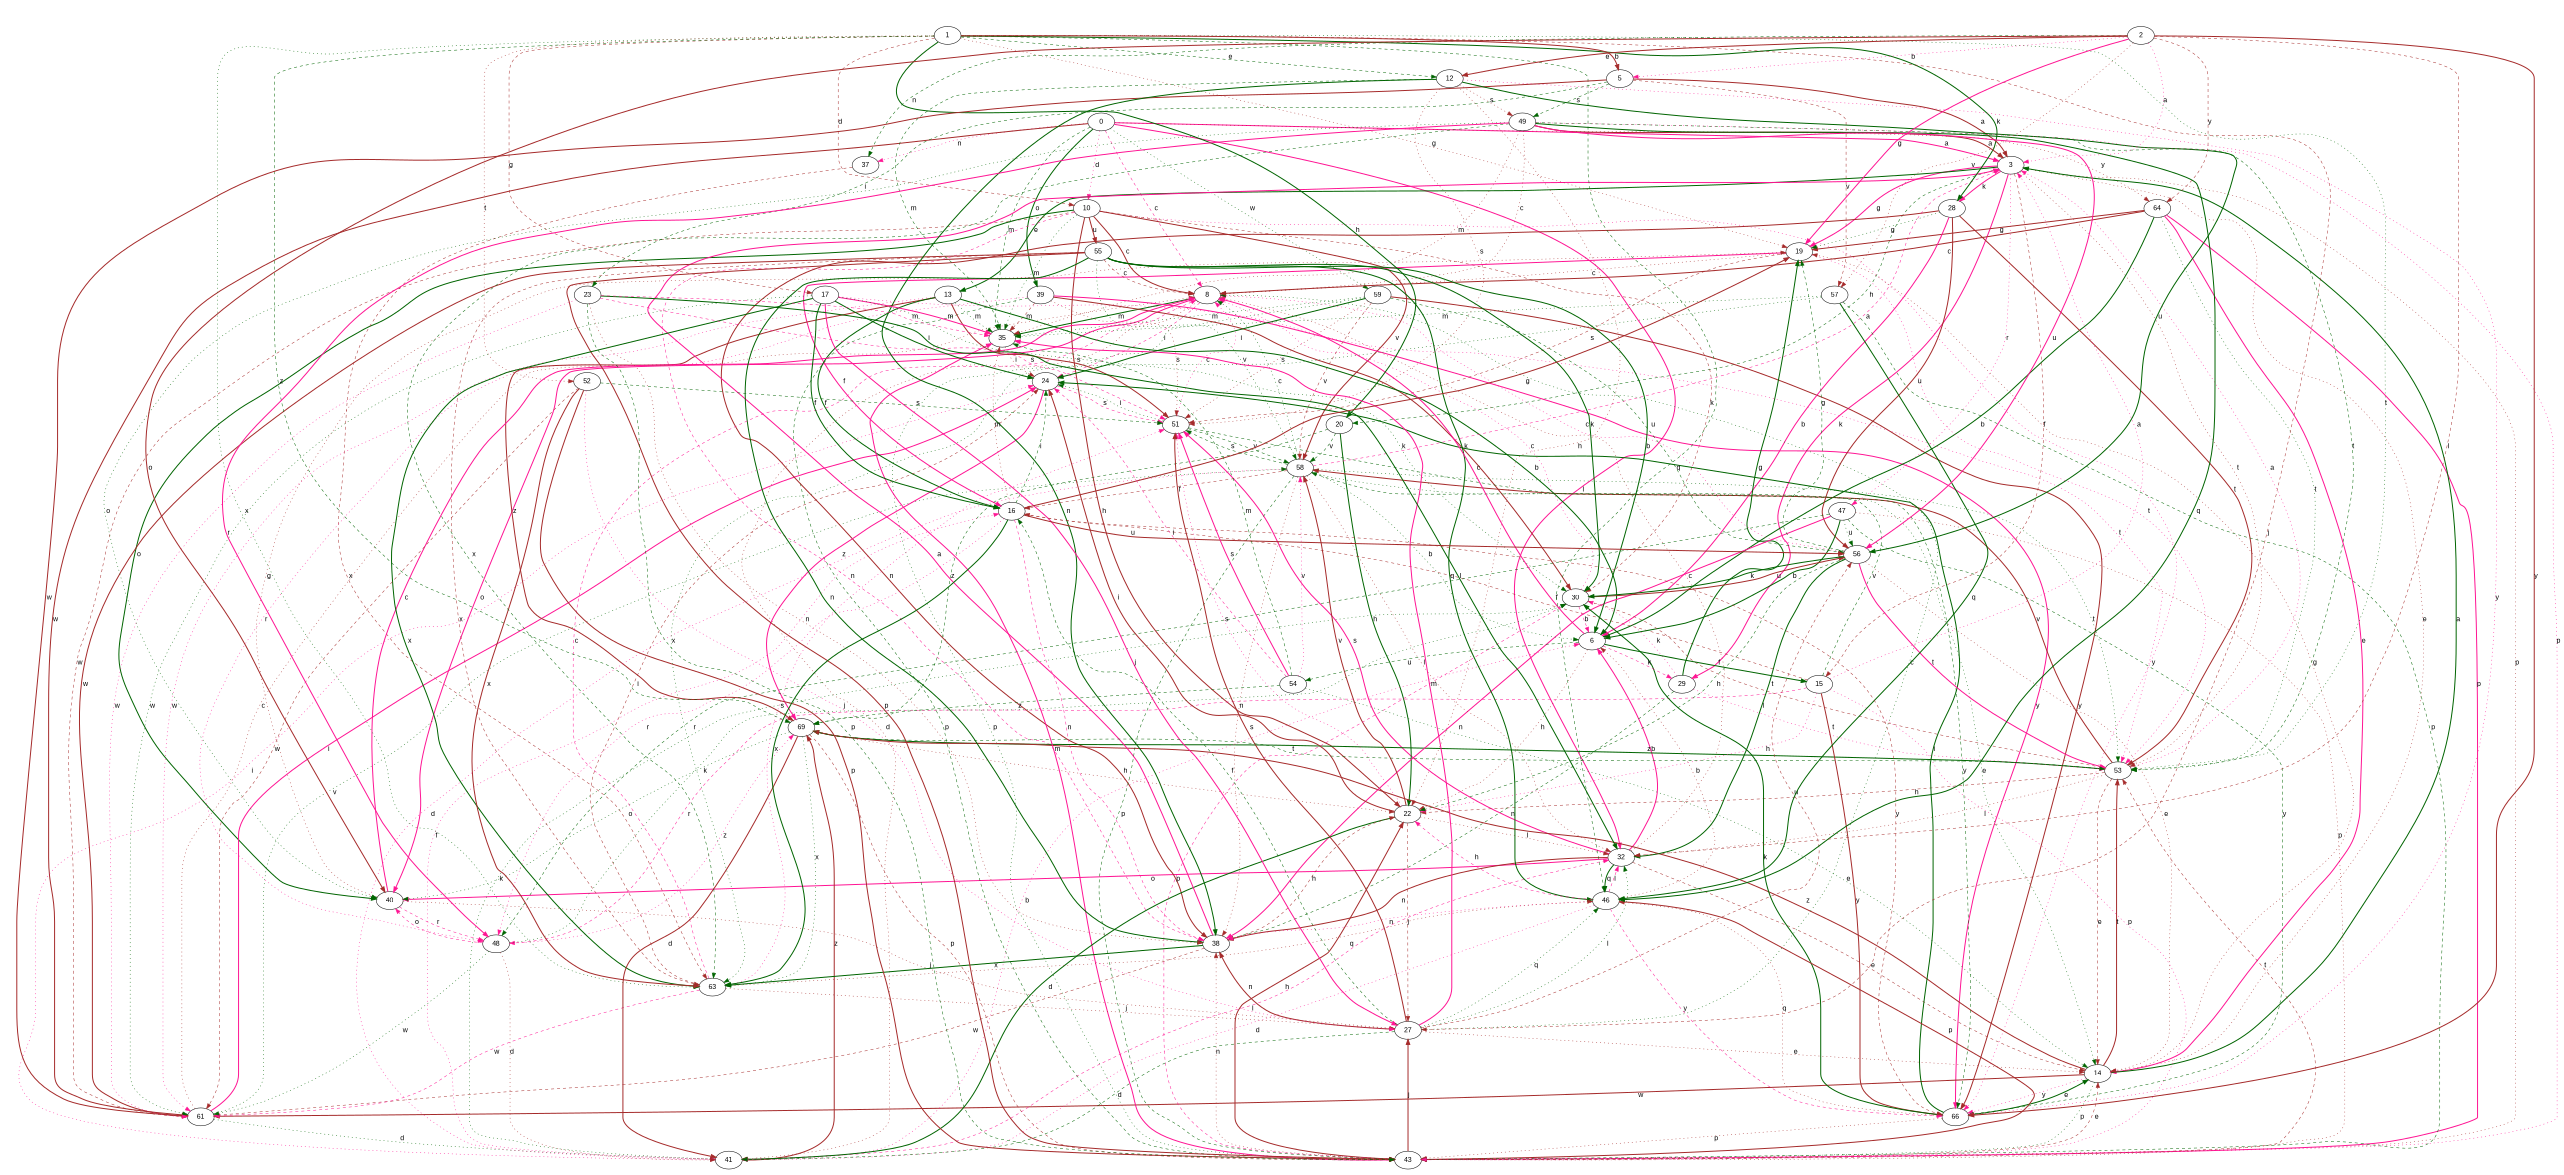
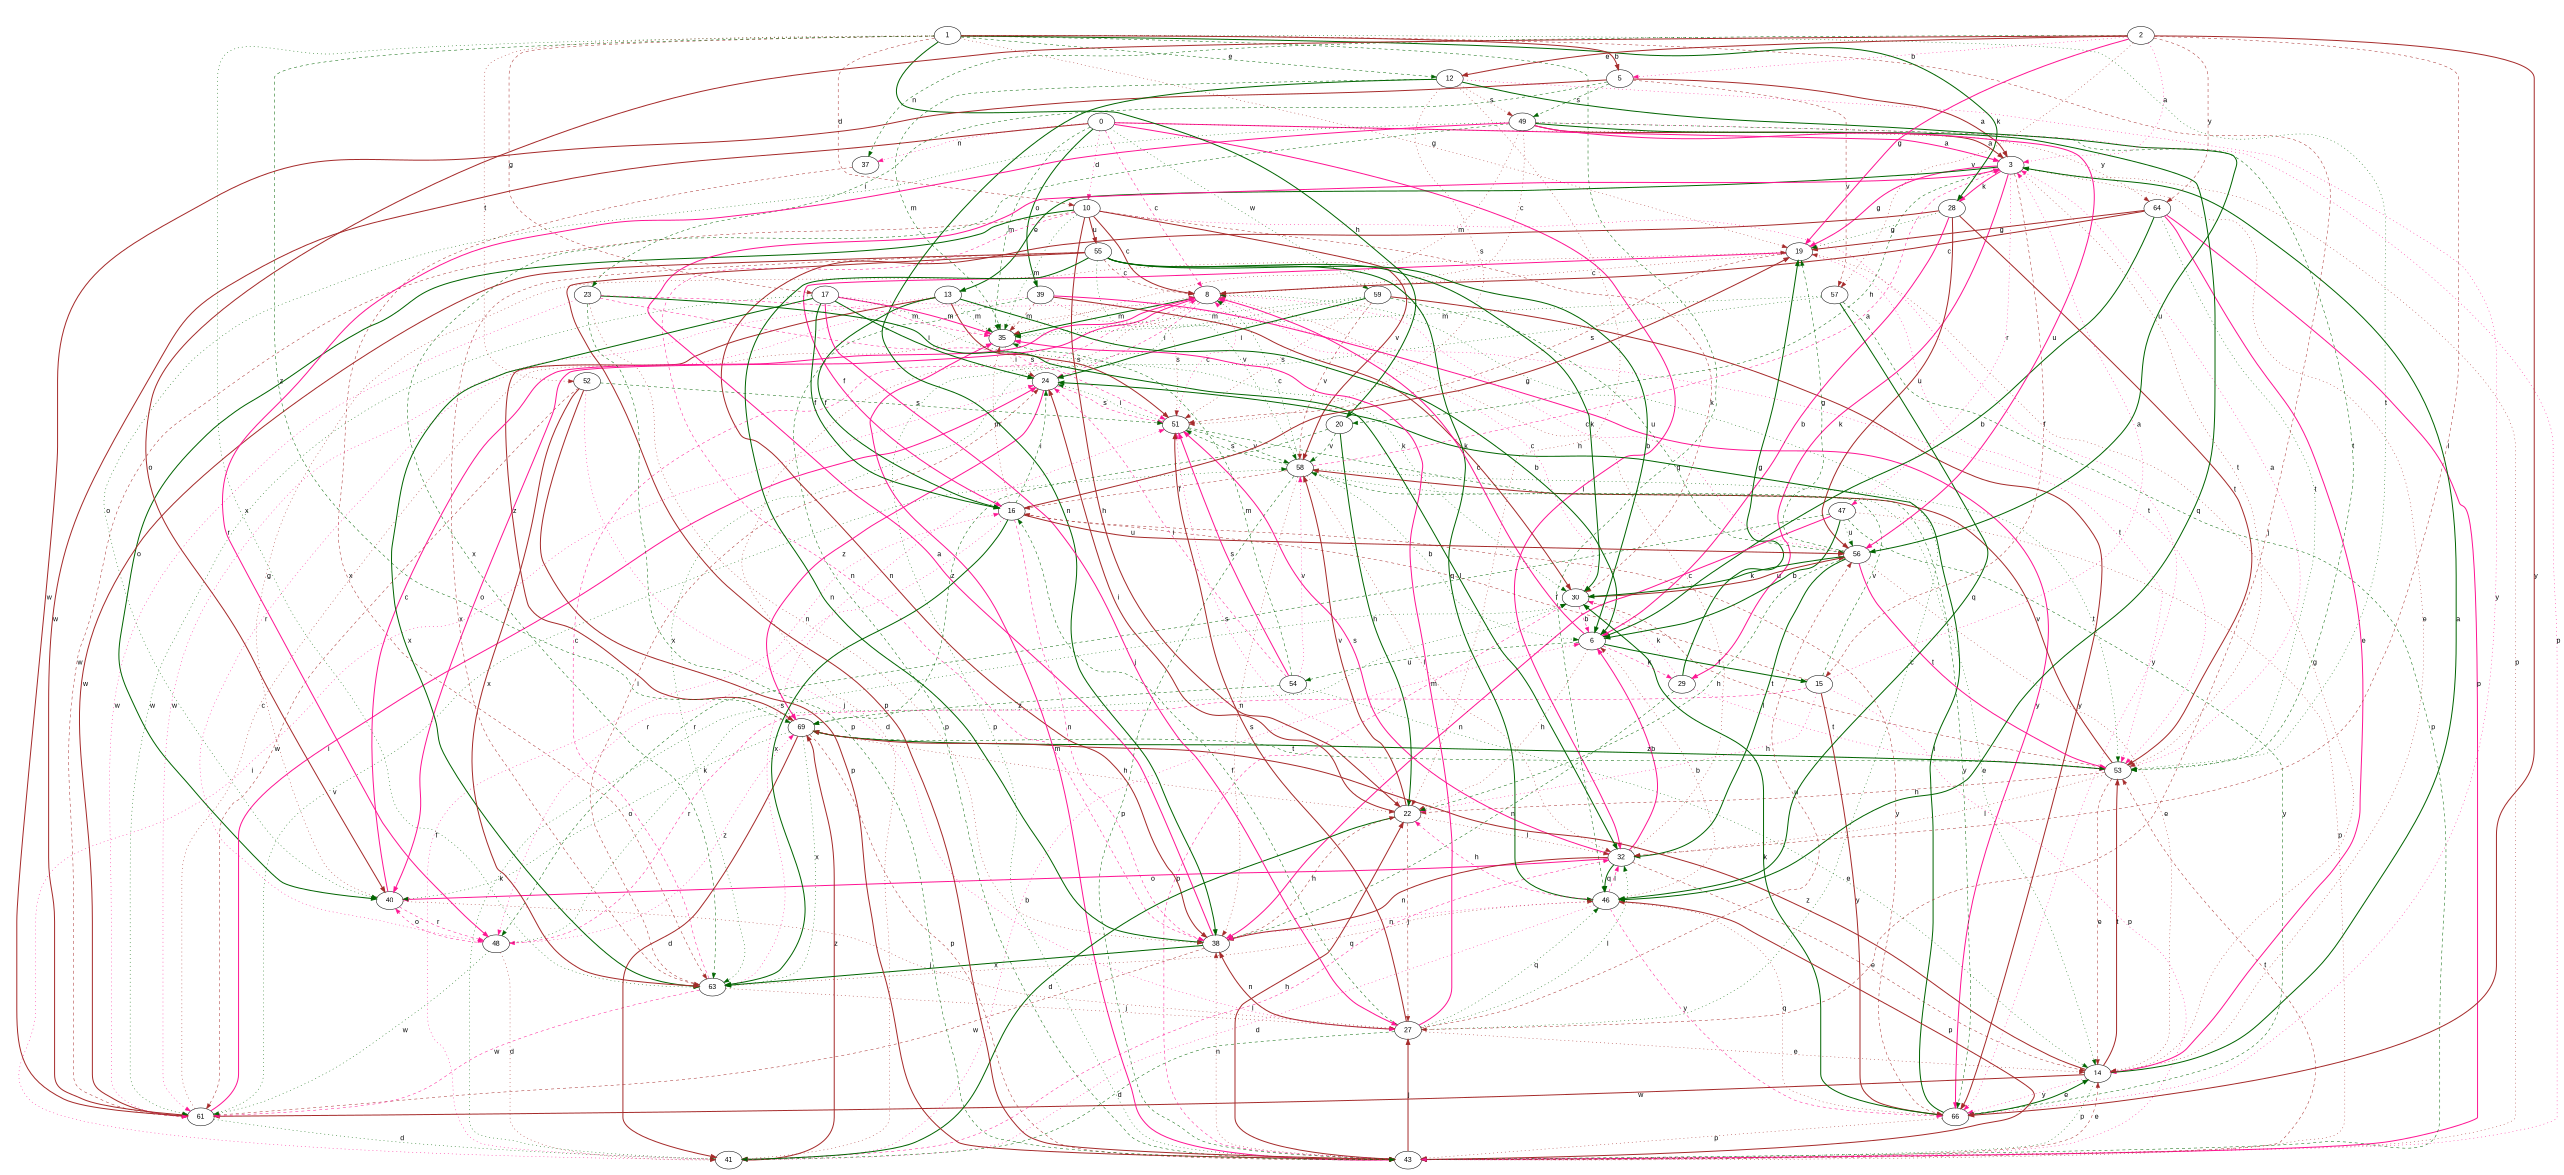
edge "58" -> "41": removed, label "d"
